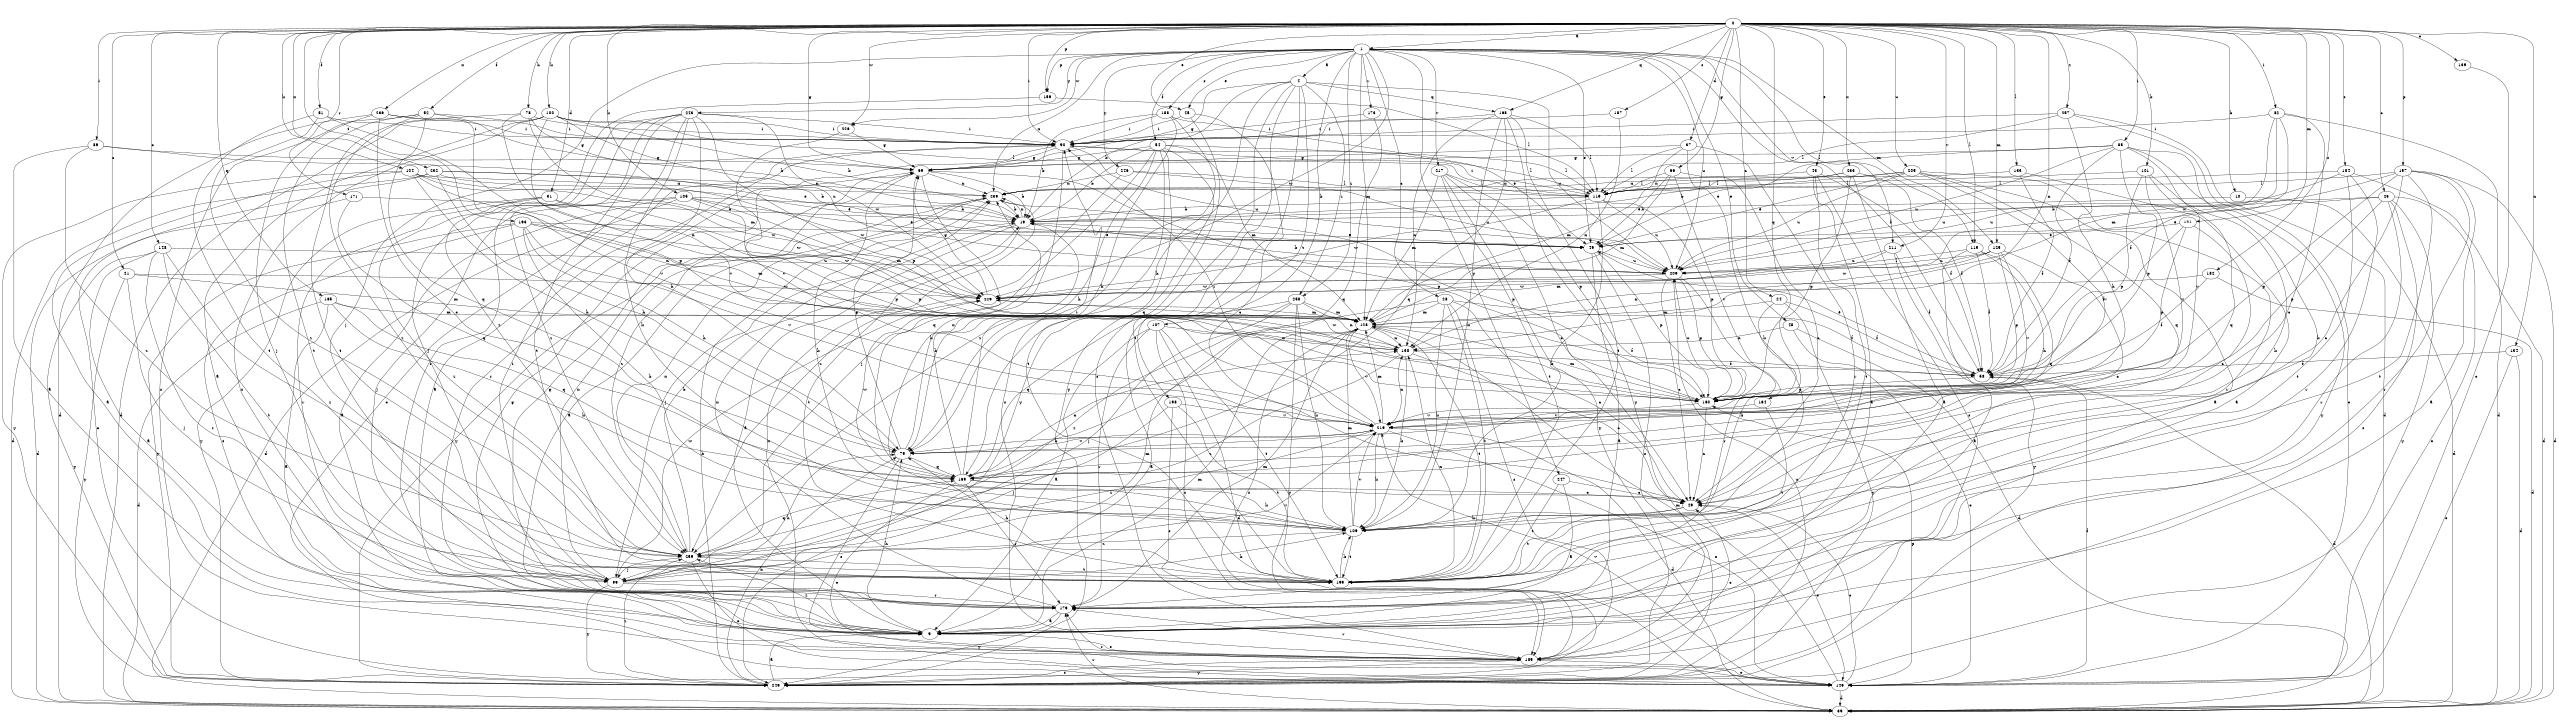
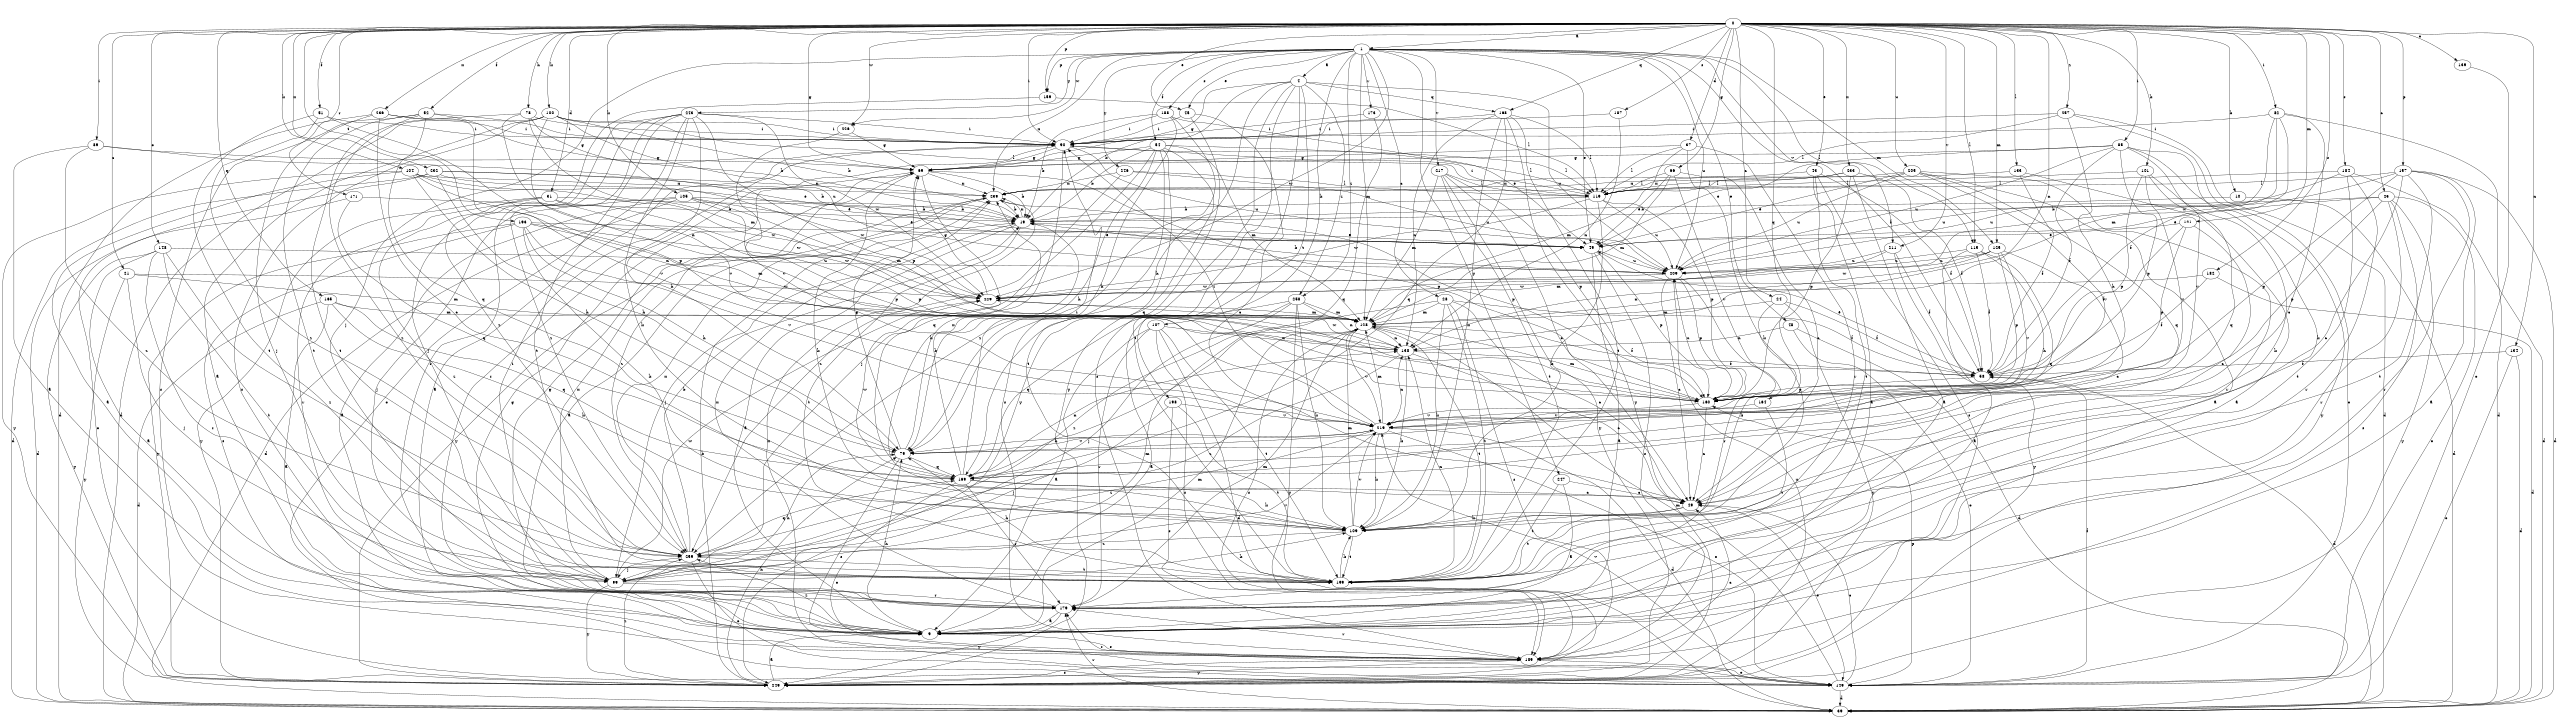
edge "205" -> "19": now "31" -> "19"
edge "115" -> "209": label "l" -> "u"
